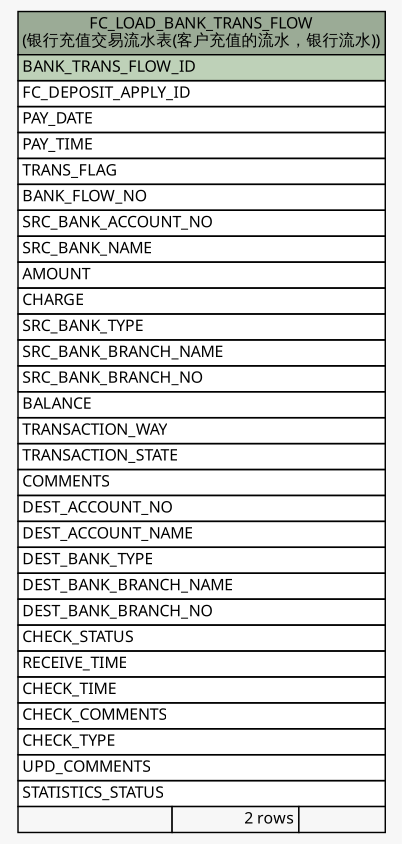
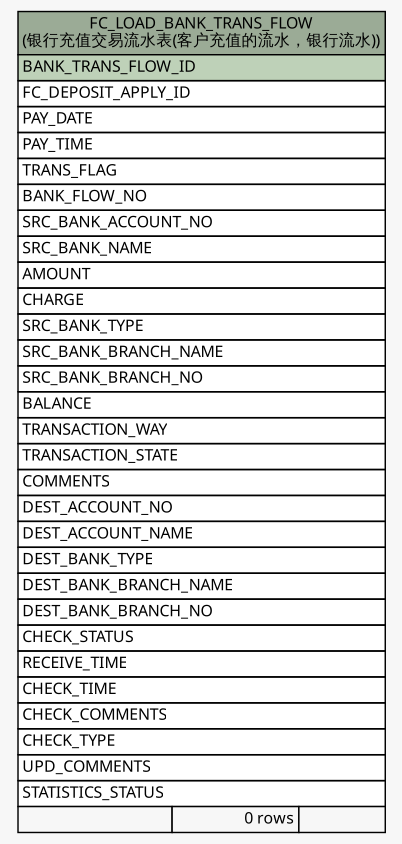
node "FC_LOAD_BANK_TRANS_FLOW": text "2 rows" -> "0 rows"
